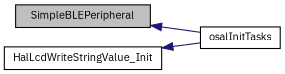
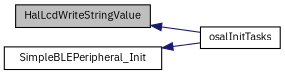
node "SimpleBLEPeripheral": label "SimpleBLEPeripheral" -> "HalLcdWriteStringValue"
node "HalLcdWriteStringValue_Init": label "HalLcdWriteStringValue_Init" -> "SimpleBLEPeripheral_Init"
